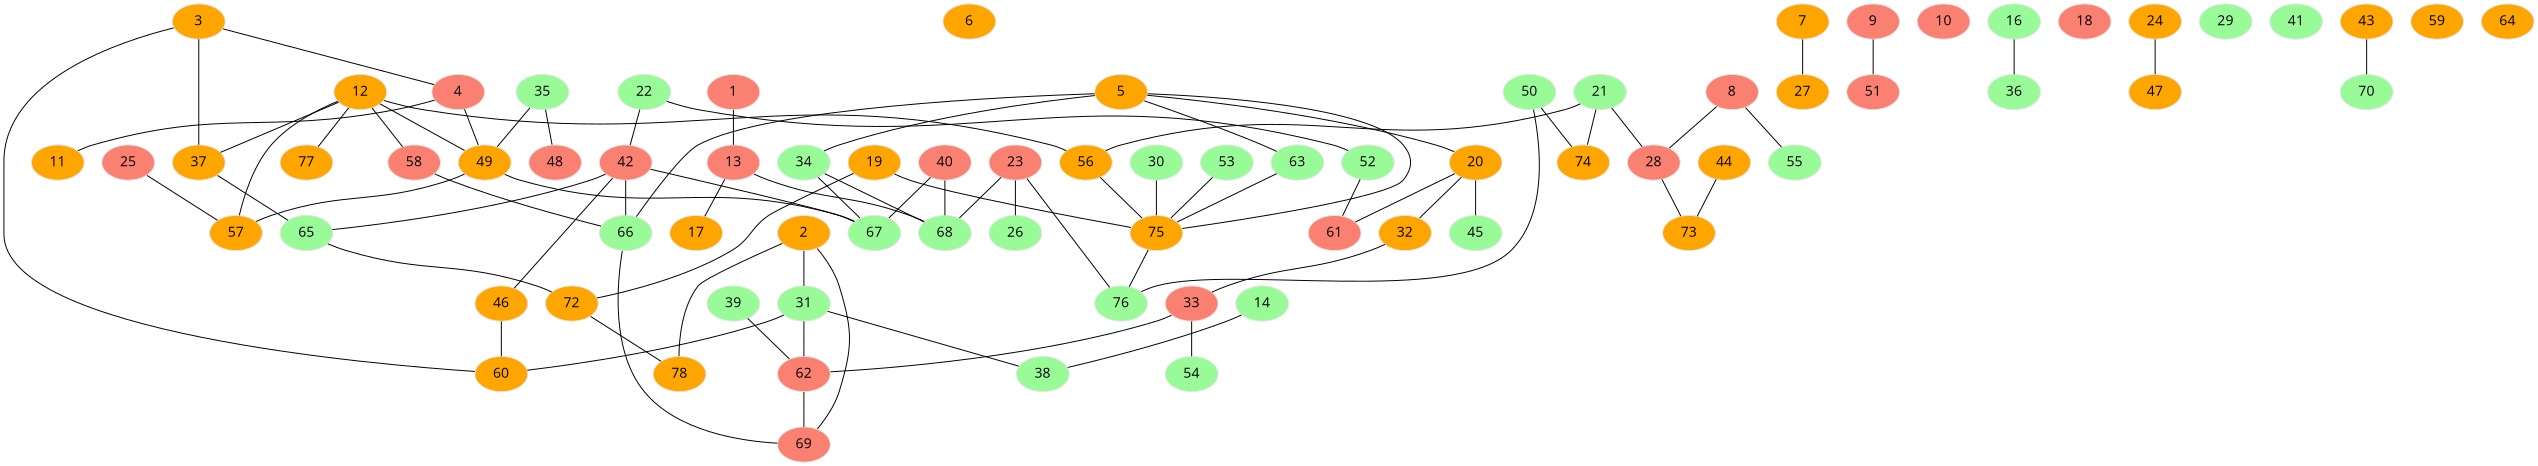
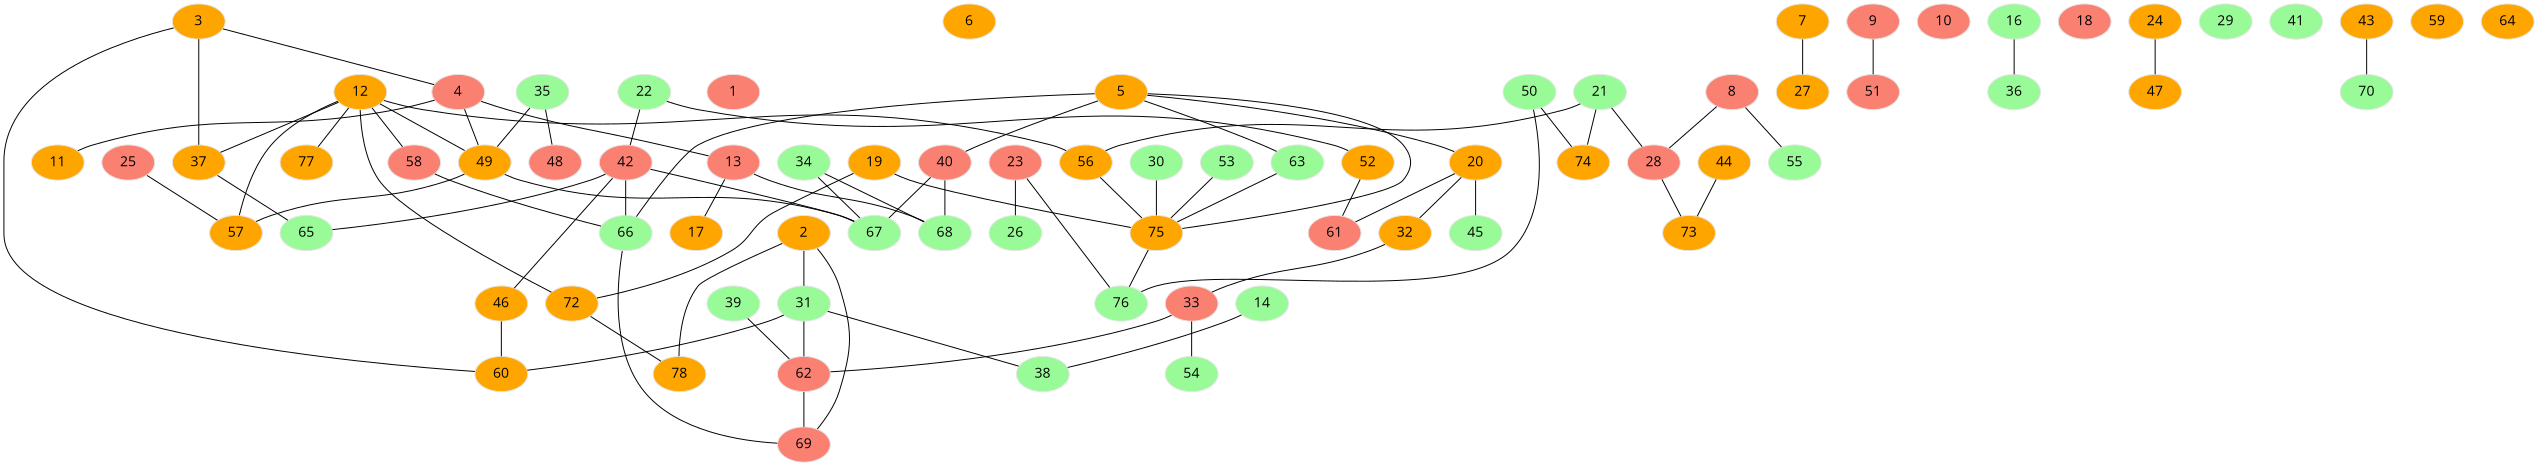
edge "5" -- "34": now "5" -- "40"
edge "1" -- "13": now "4" -- "13"
node "52": fillcolor palegreen -> orange
edge "23" -- "68": removed
edge "65" -- "72": now "12" -- "72"
